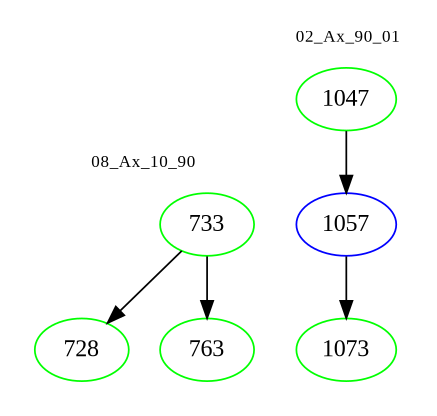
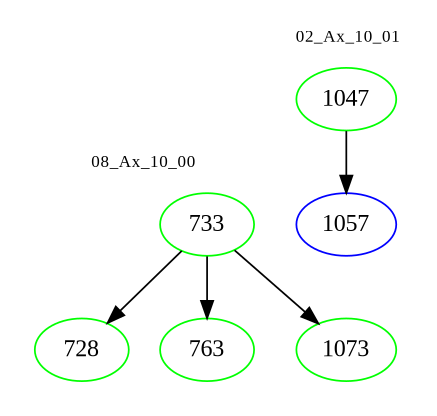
cluster "02_Ax_90_01": label "02_Ax_90_01" -> "02_Ax_10_01"
cluster "08_Ax_10_90": label "08_Ax_10_90" -> "08_Ax_10_00"
edge "1057" -> "1073": now "733" -> "1073"
